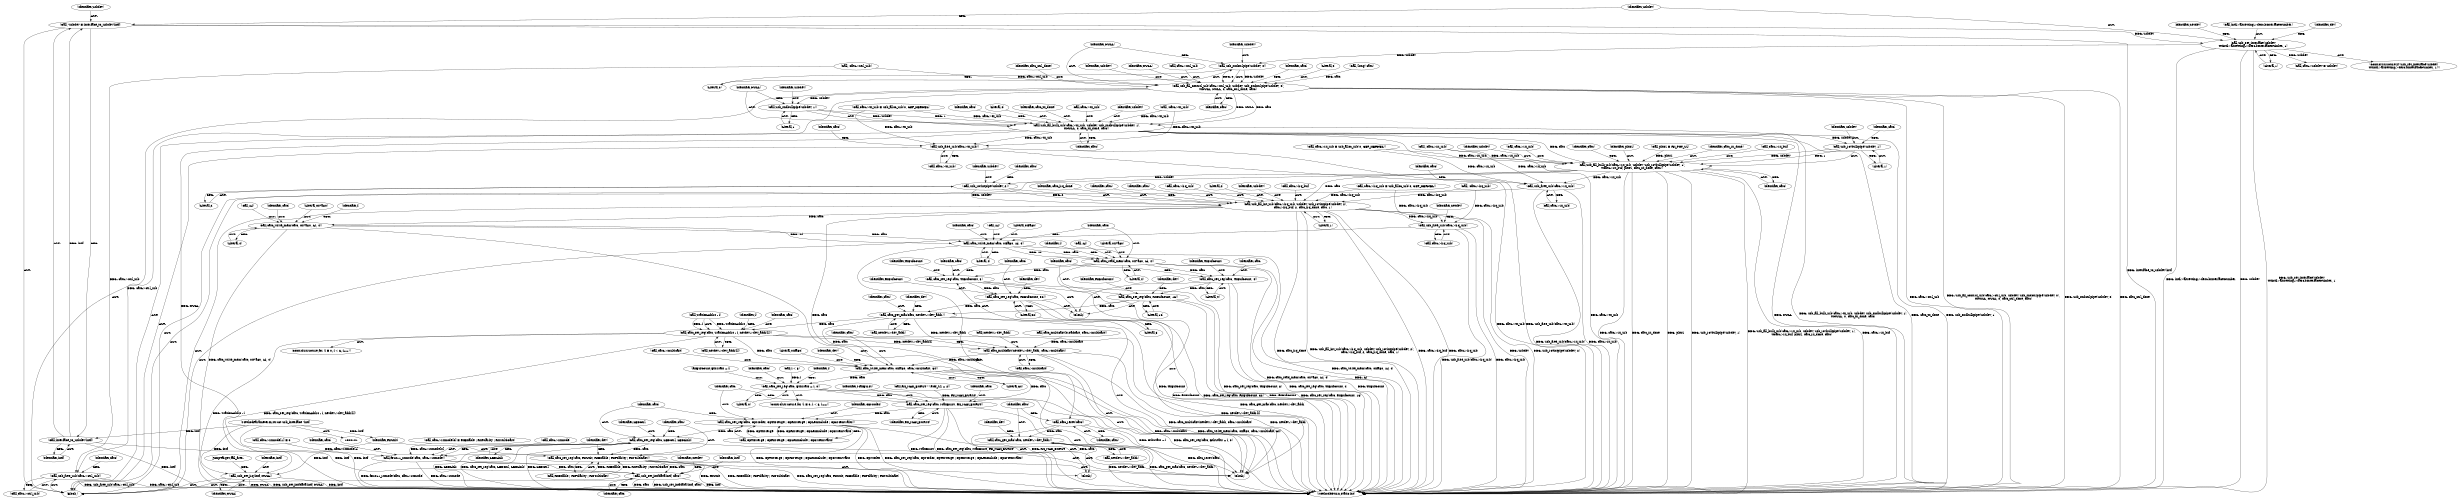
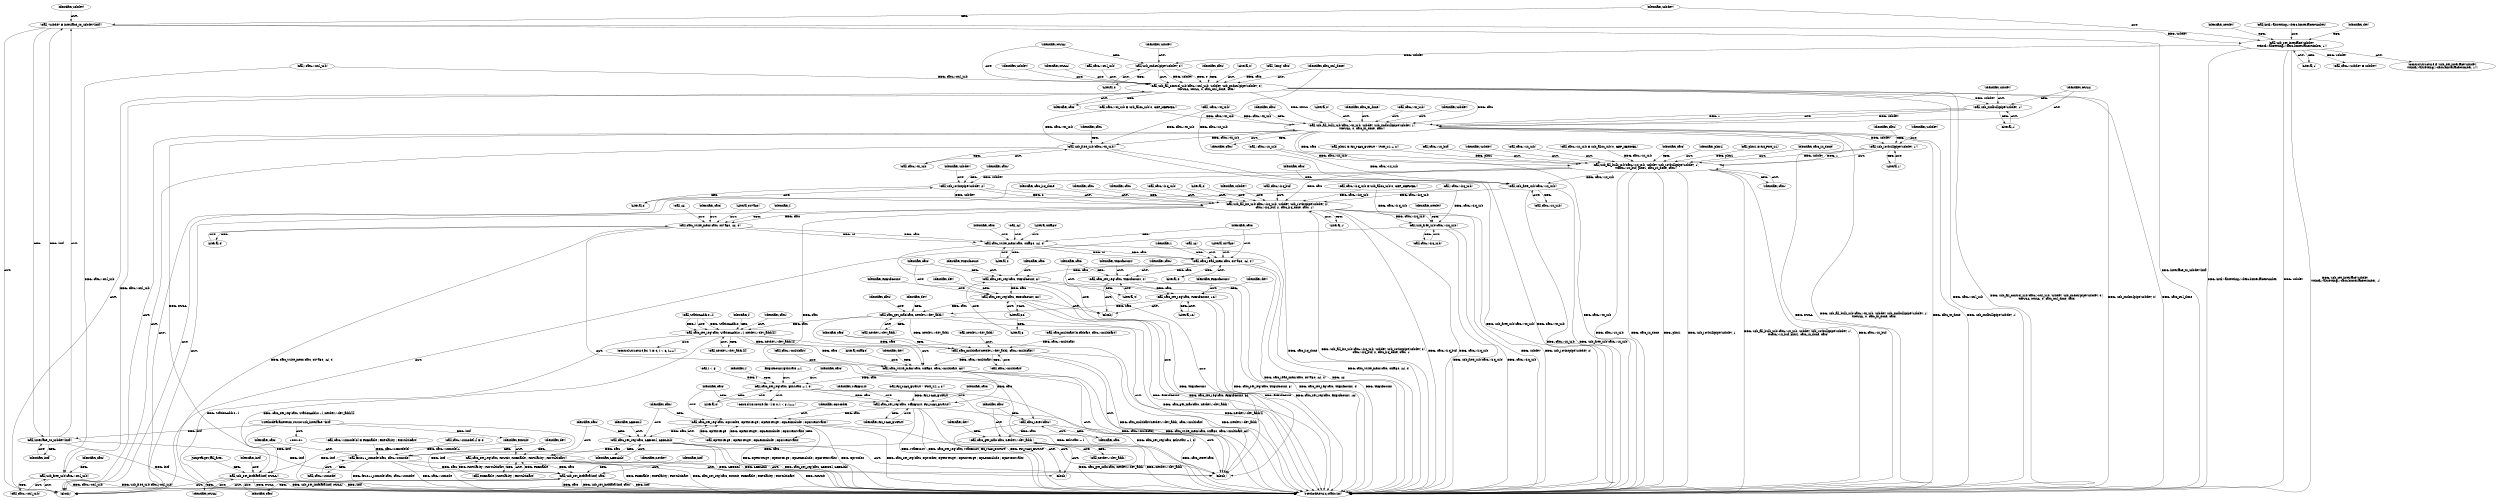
node "(Call,pktsz = RX_MAX_BURST * (PKT_SZ + 2))": added
edge "(Call,catc->rx_urb = usb_alloc_urb(0, GFP_KERNEL))" -> "(Call,usb_free_urb(catc->rx_urb))": now "(Identifier,catc_ctrl_done)" -> "(Call,usb_free_urb(catc->rx_urb))"
node "(Literal,64)": removed
edge "(Call,f5u011_rxmode(catc, catc->rxmode))" -> "(Call,catc->rxmode)": added, label "CFG:"
node "(Call,usb_set_irq(intf, NULL))": label "(Call,usb_set_irq(intf, NULL))" -> "(Call,usb_set_intfdata(intf, NULL))"
